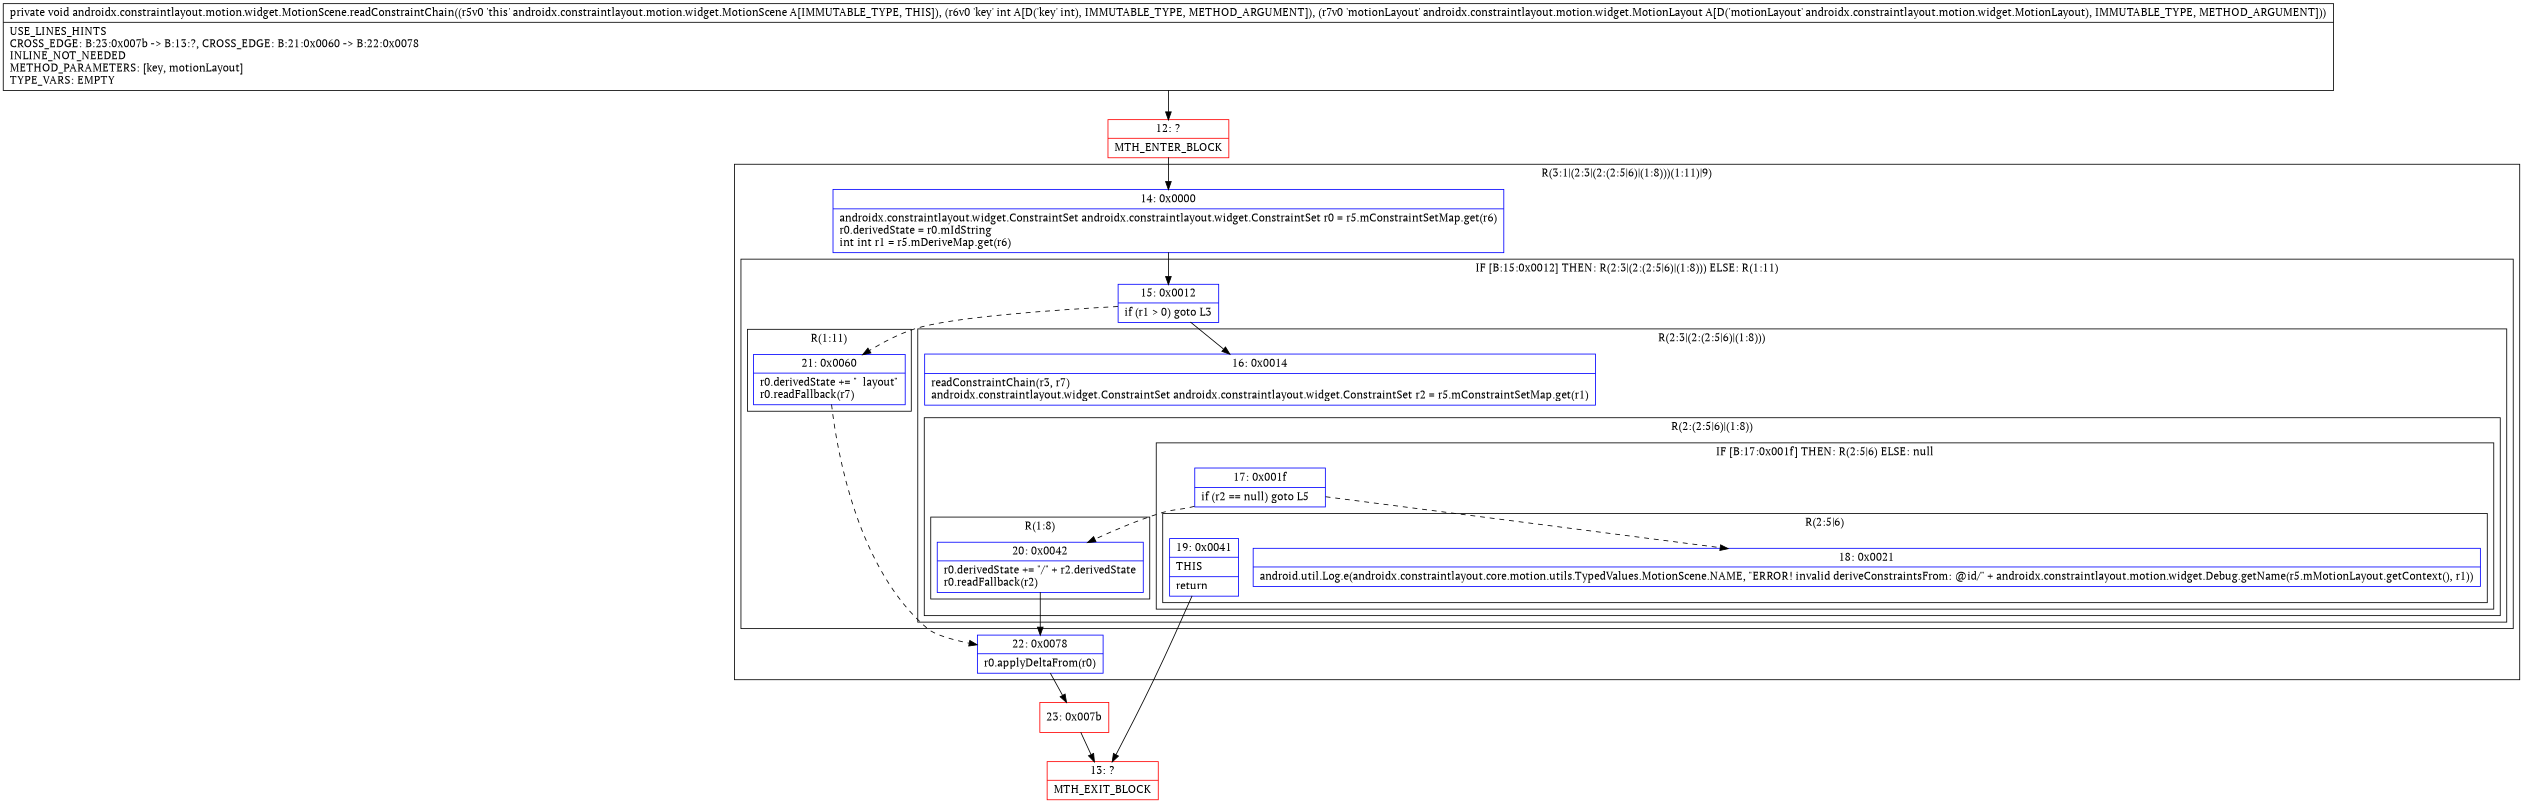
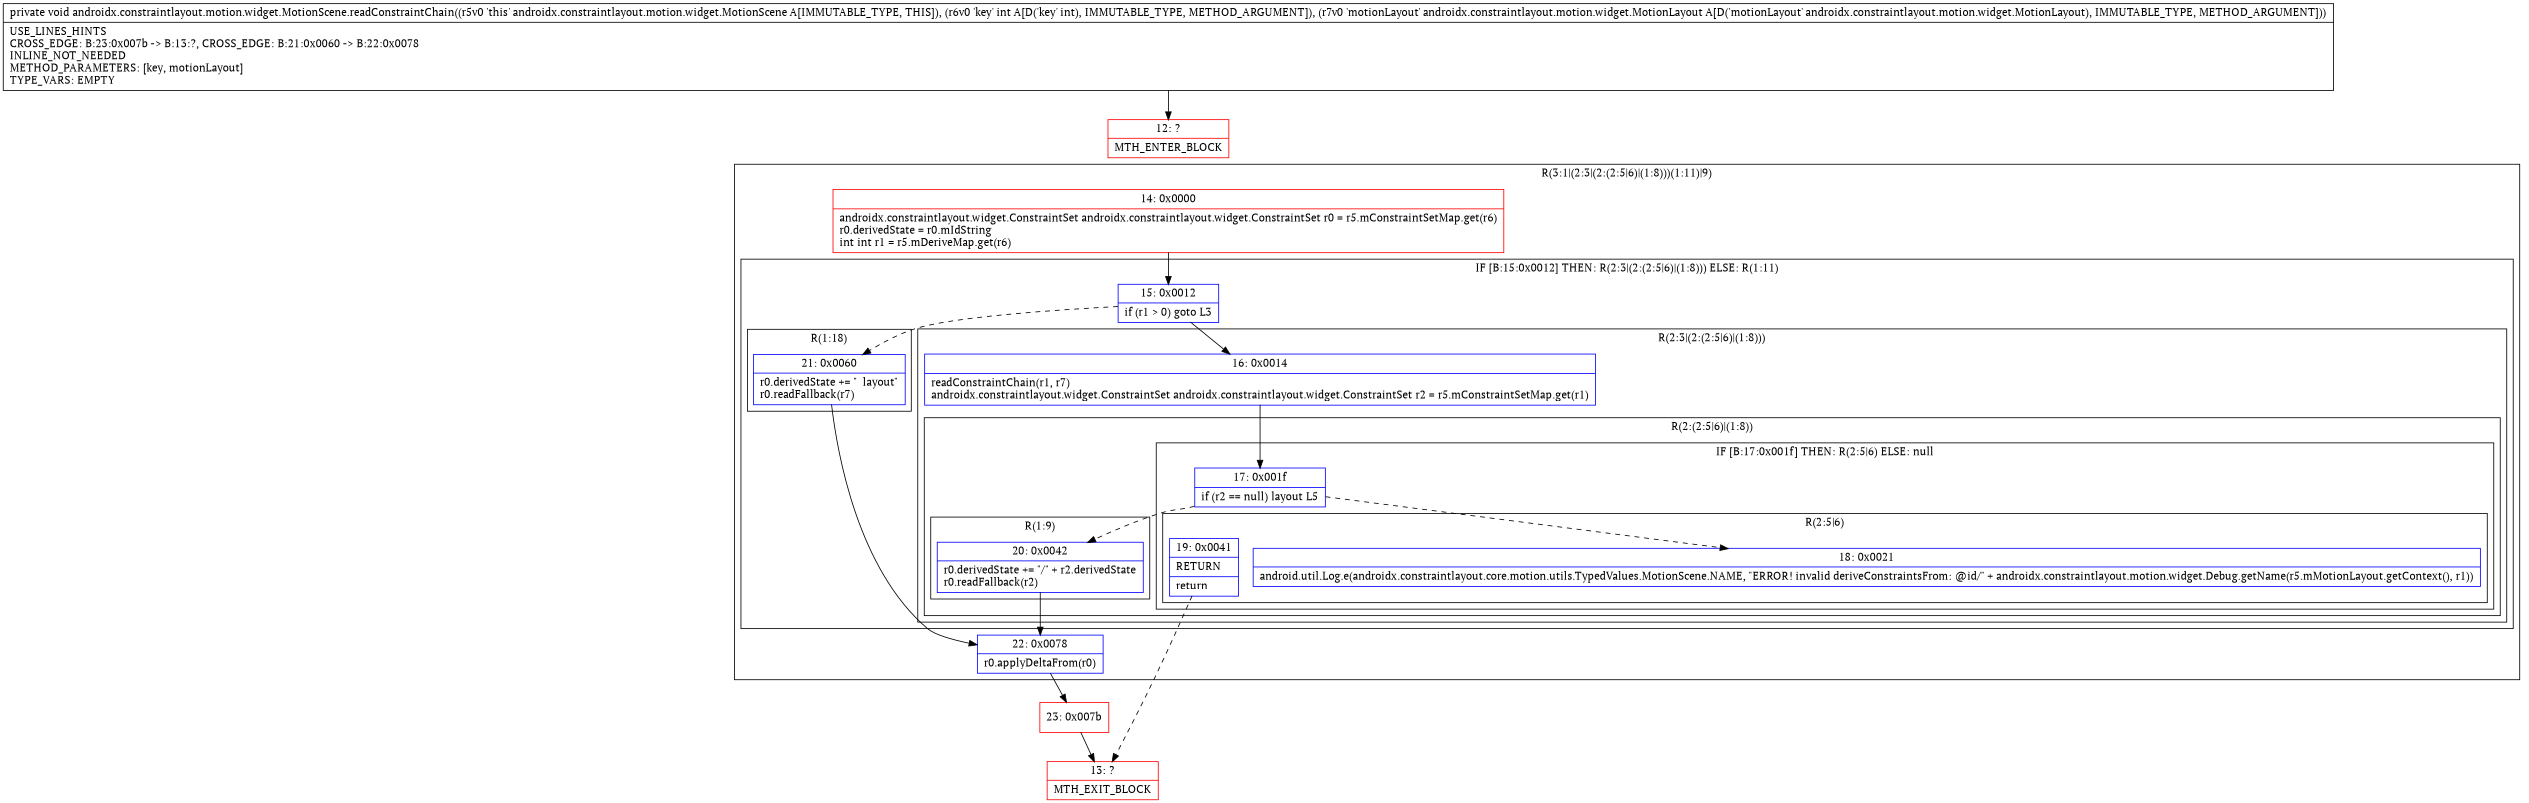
edge "12: ?" -> "14: 0x0000": removed
node "14: 0x0000": color blue -> red
cluster "R(1:11)": label "R(1:11)" -> "R(1:18)"
node "16: 0x0014": text "readConstraintChain(r3, r7)" -> "readConstraintChain(r1, r7)"
edge "16: 0x0014" -> "17: 0x001f": added
node "17: 0x001f": text "if (r2 == null) goto L5" -> "if (r2 == null) layout L5"
cluster "R(1:8)": label "R(1:8)" -> "R(1:9)"
edge "21: 0x0060" -> "22: 0x0078": style dashed -> solid
node "19: 0x0041": text "THIS" -> "RETURN"
edge "19: 0x0041" -> "13: ?": style solid -> dashed
